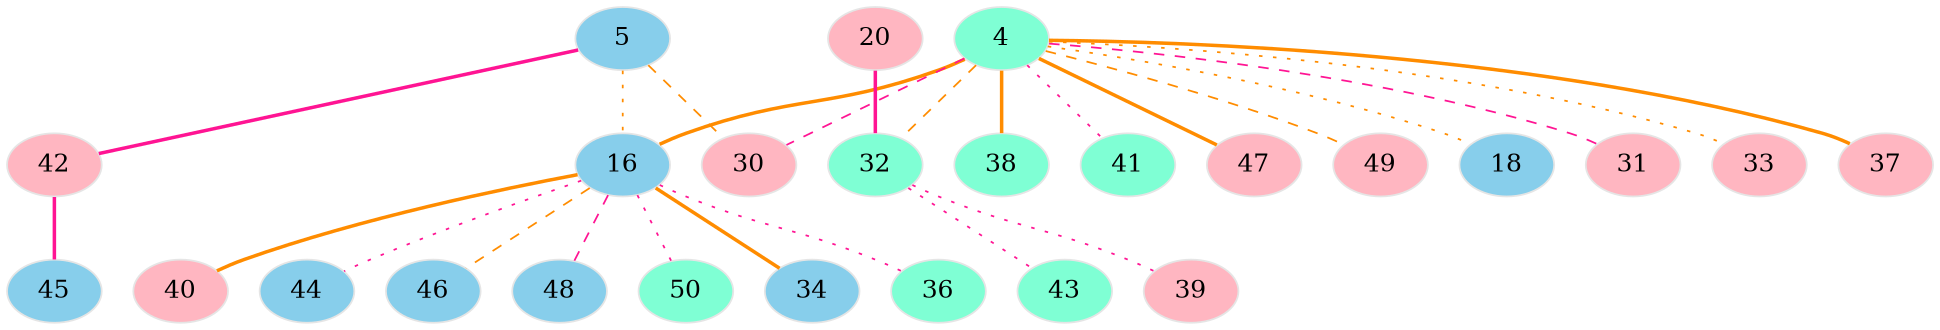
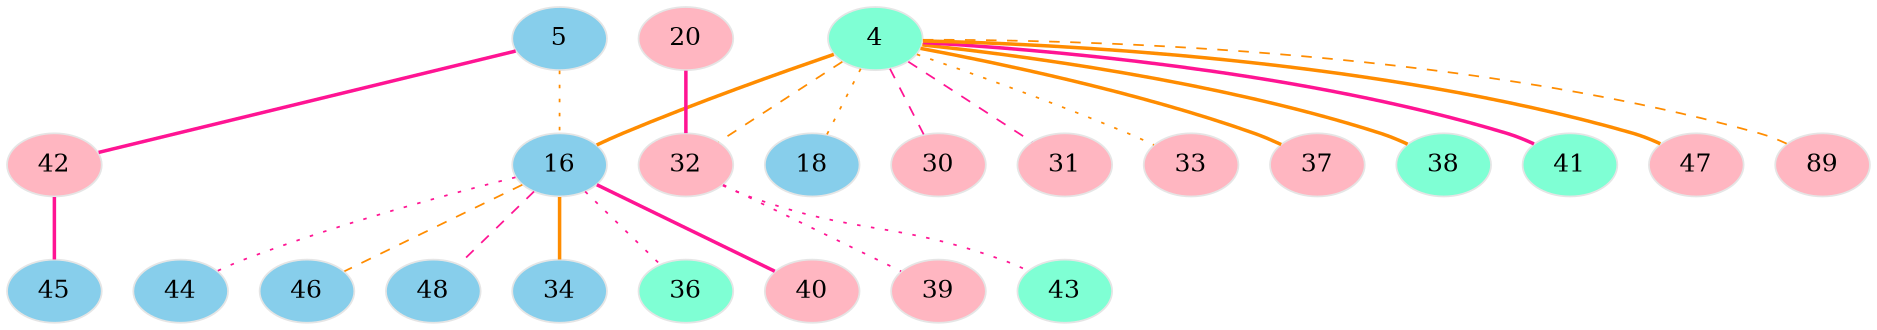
edge "5" -- "30": removed
edge "4" -- "41": style dotted -> bold
node "32": fillcolor aquamarine -> lightpink
node "49": label "49" -> "89"
edge "16" -- "40": color darkorange -> deeppink
node "50": removed
